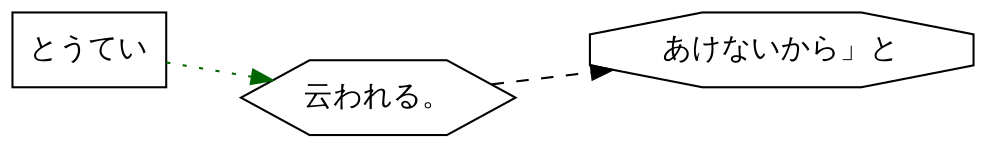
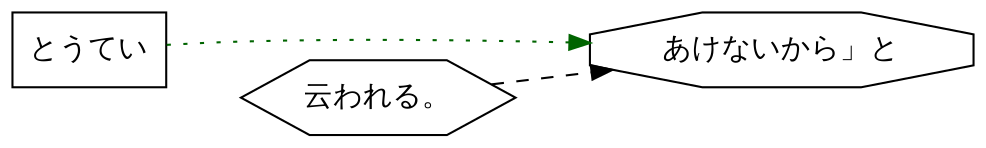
edge "とうてい" -> "云われる。": now "とうてい" -> "あけないから」と"
